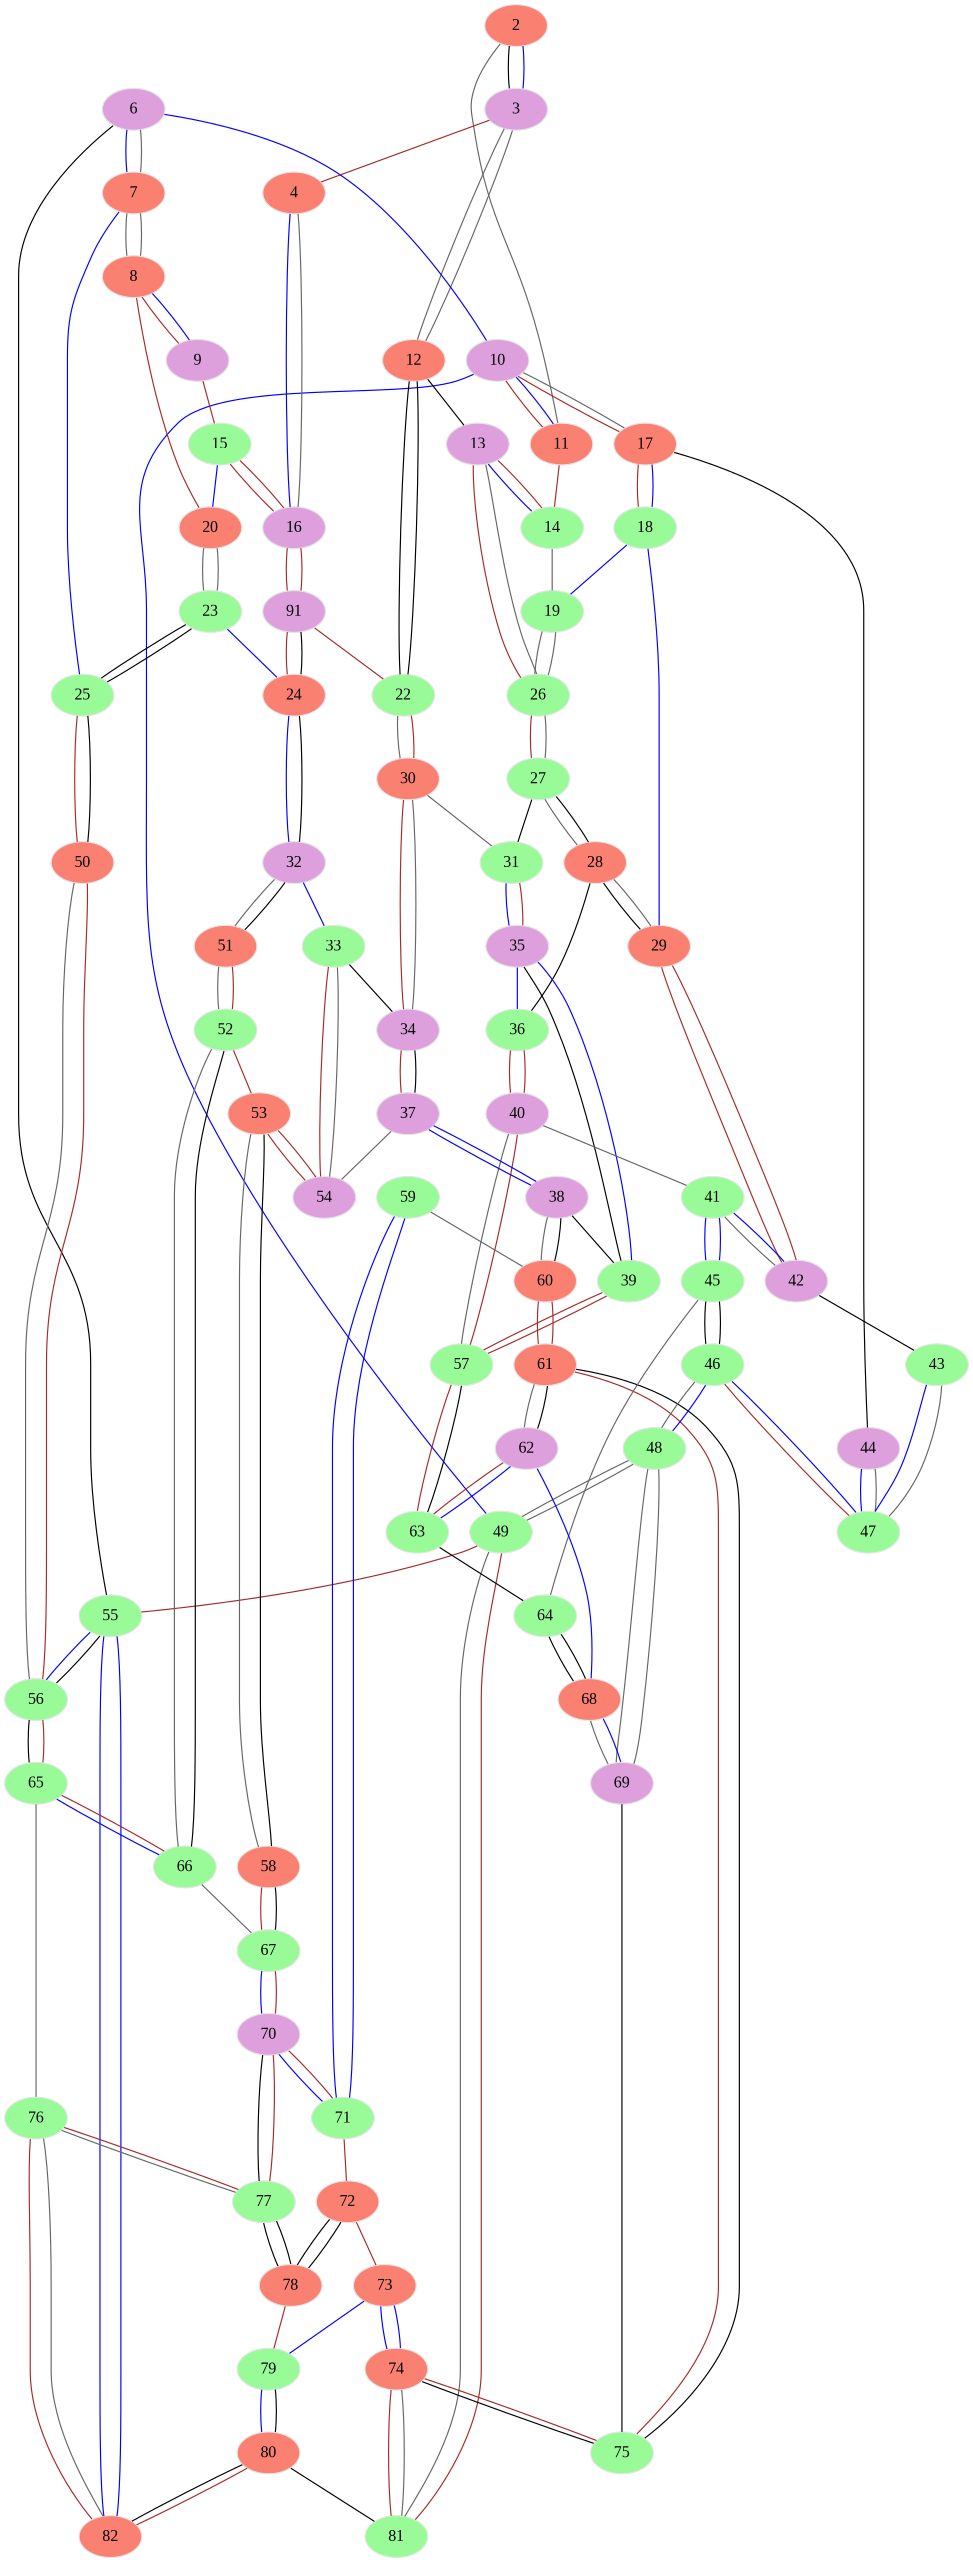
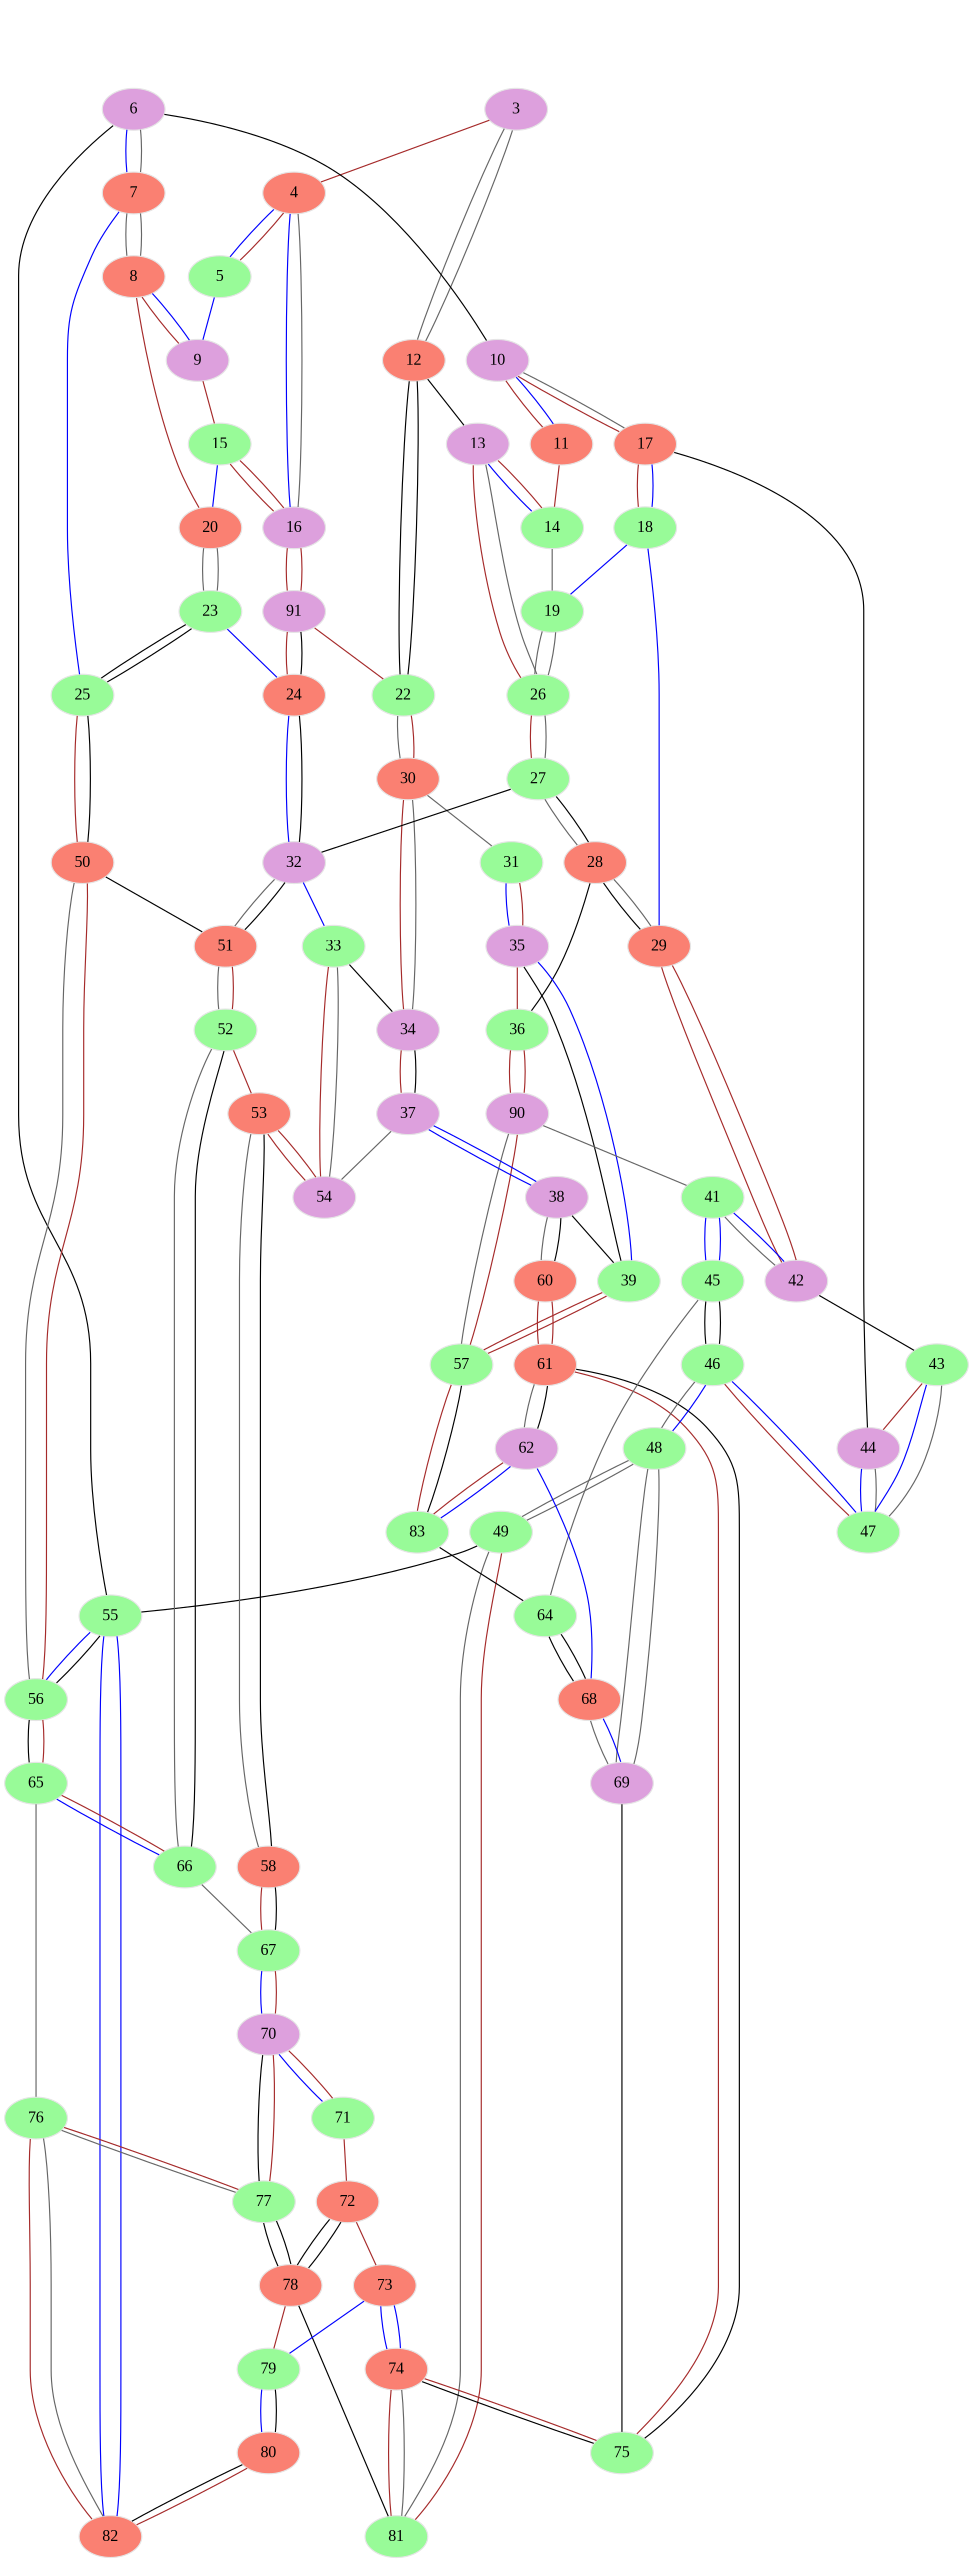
node "2": removed
edge "6" -- "10": color blue -> black
node "5": added
edge "27" -- "31": now "27" -- "32"
edge "10" -- "49": removed
edge "50" -- "51": added
edge "35" -- "36": color blue -> brown
node "40": label "40" -> "90"
node "59": removed
edge "43" -- "44": added
node "63": label "63" -> "83"
edge "49" -- "55": color brown -> black
edge "80" -- "81": now "78" -- "81"
